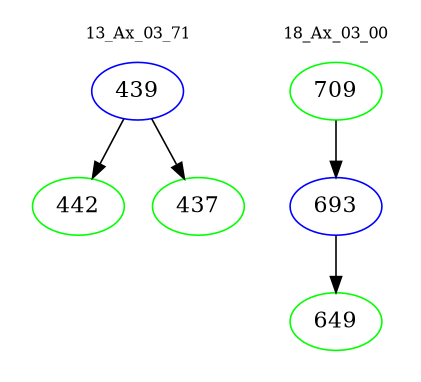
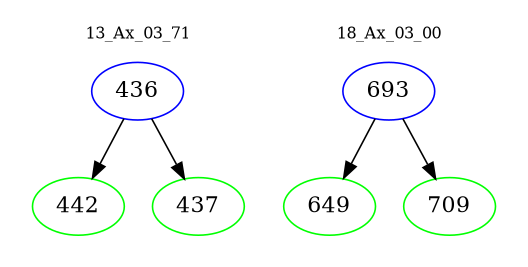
node "439": label "439" -> "436"
edge "709" -> "693": reversed
